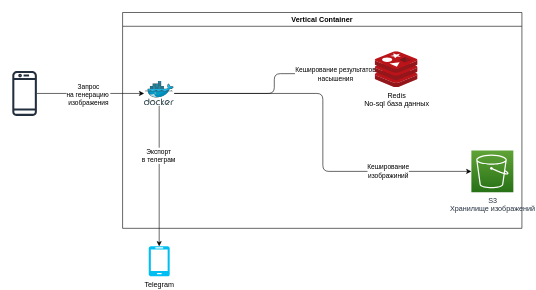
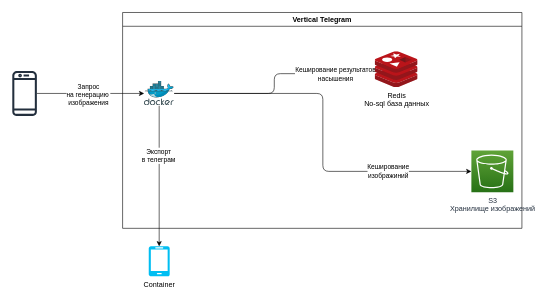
node "Vertical Container": label "Vertical Container" -> "Vertical Telegram"
node "Telegram": label "Telegram" -> "Container"
